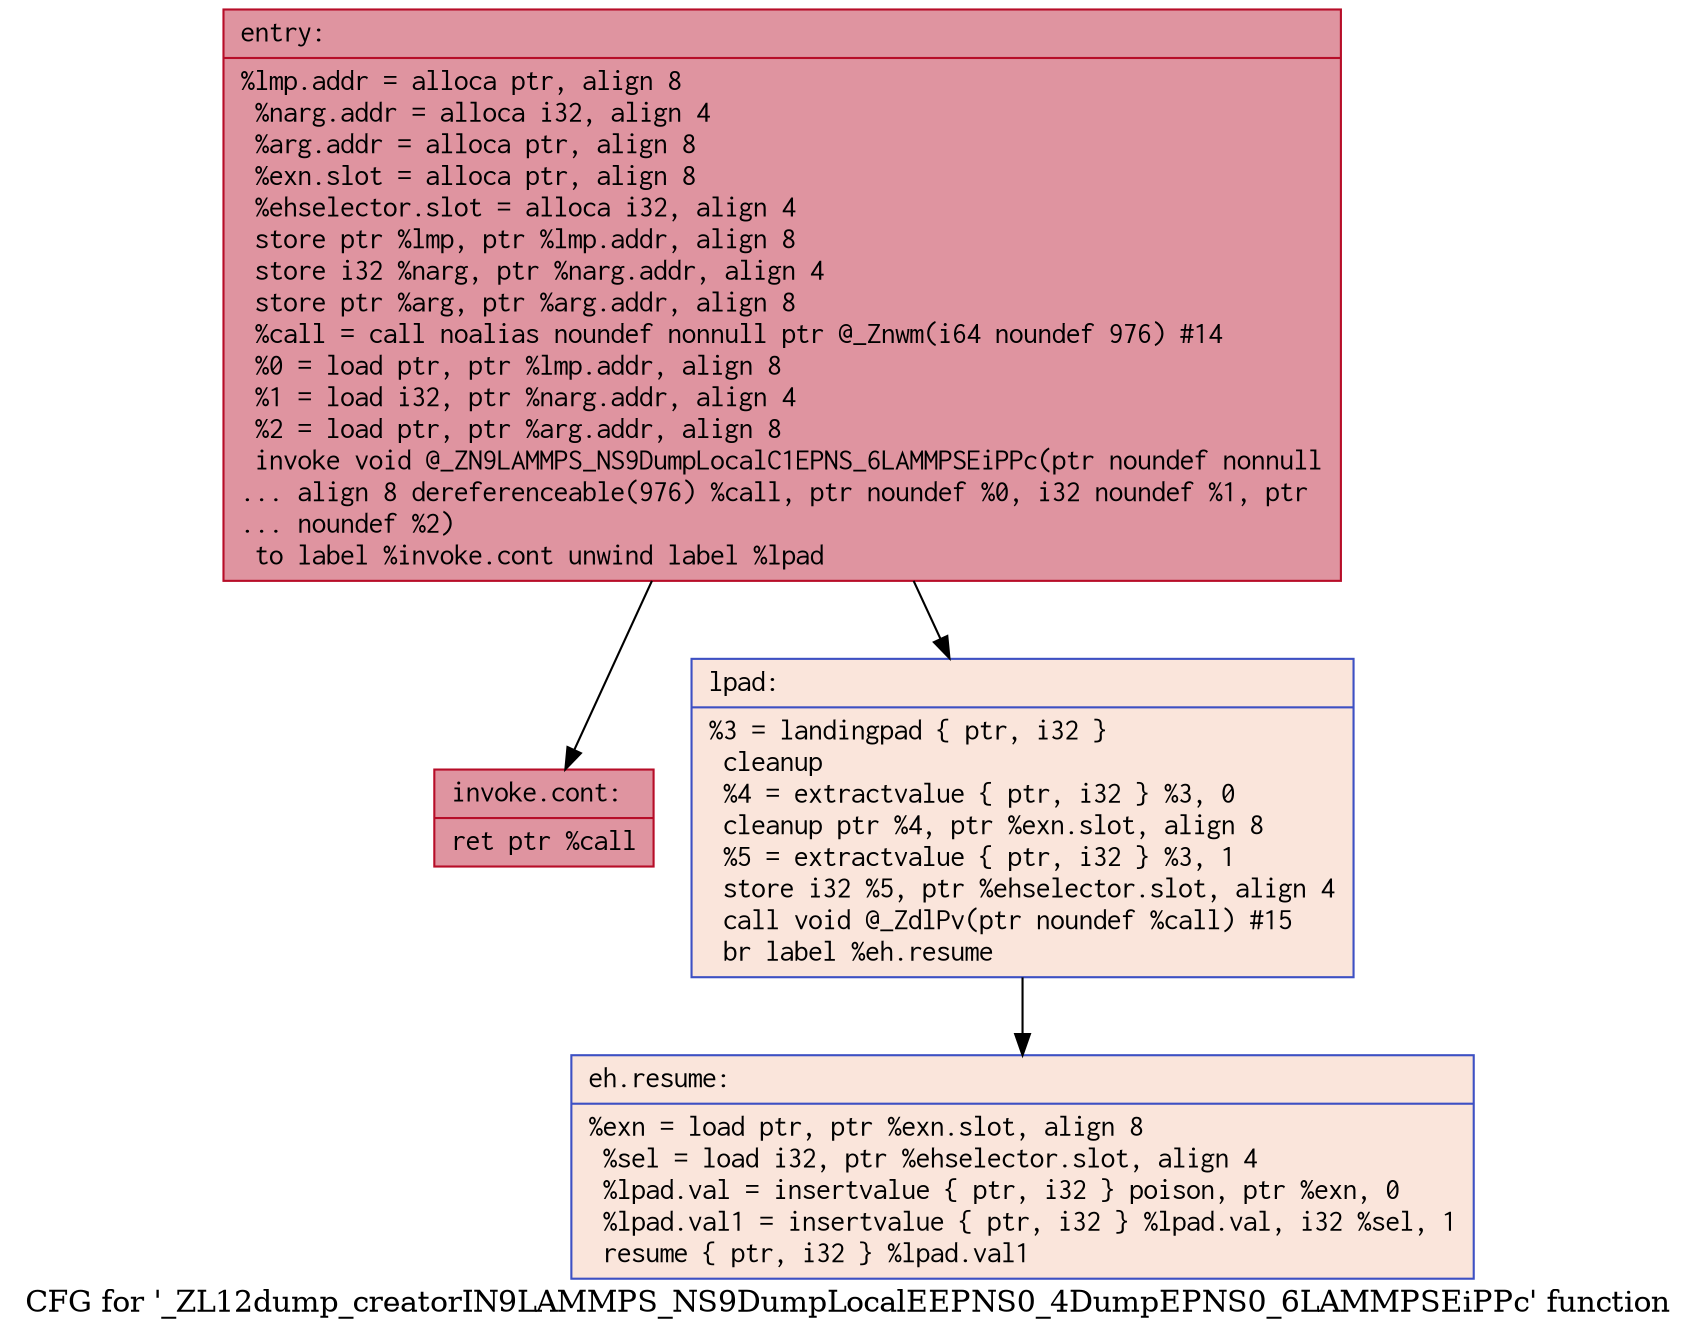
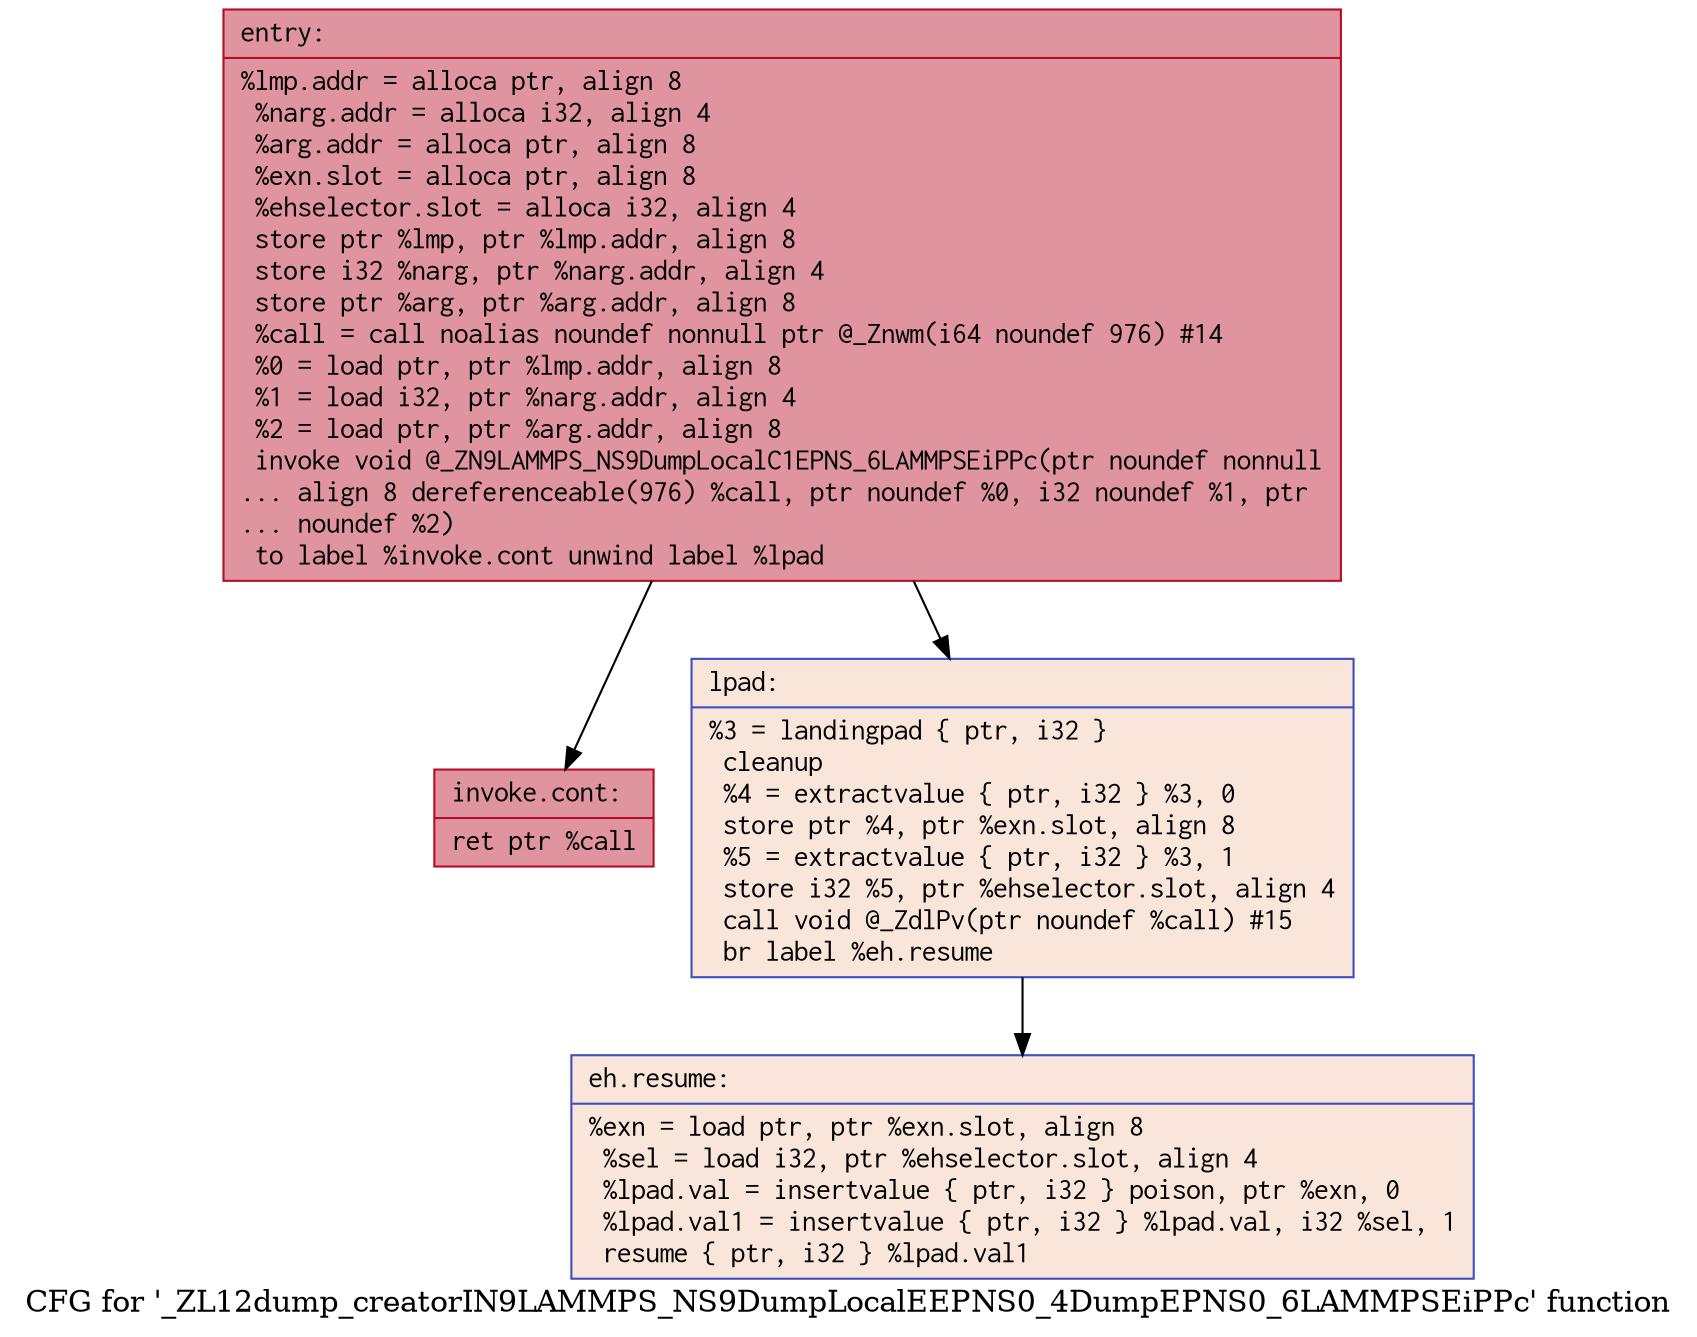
node "lpad:": text "cleanup ptr %4, ptr %exn.slot, align 8" -> "store ptr %4, ptr %exn.slot, align 8"
